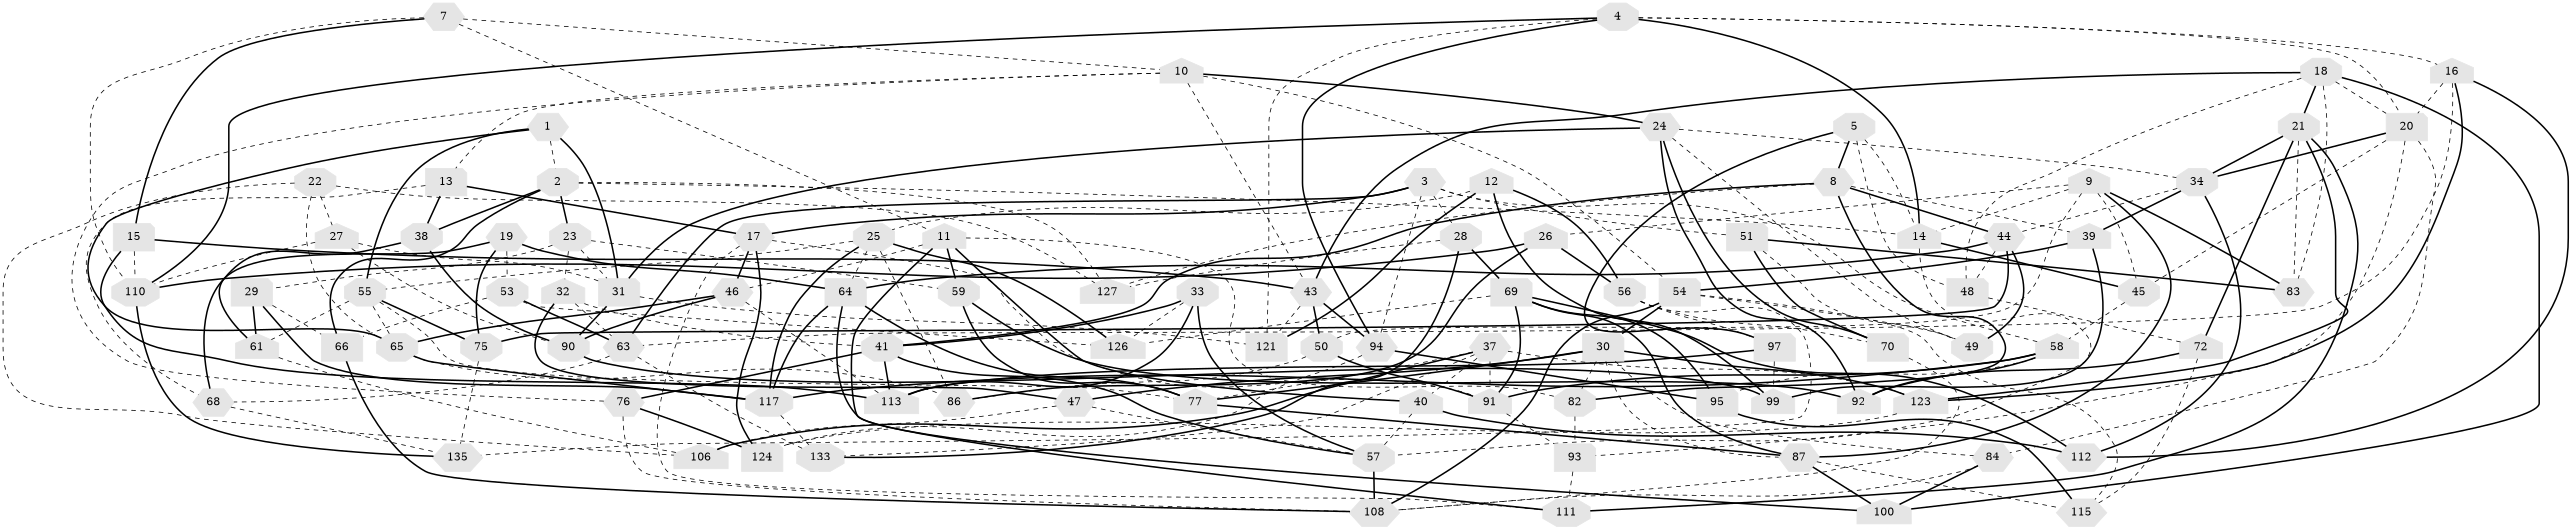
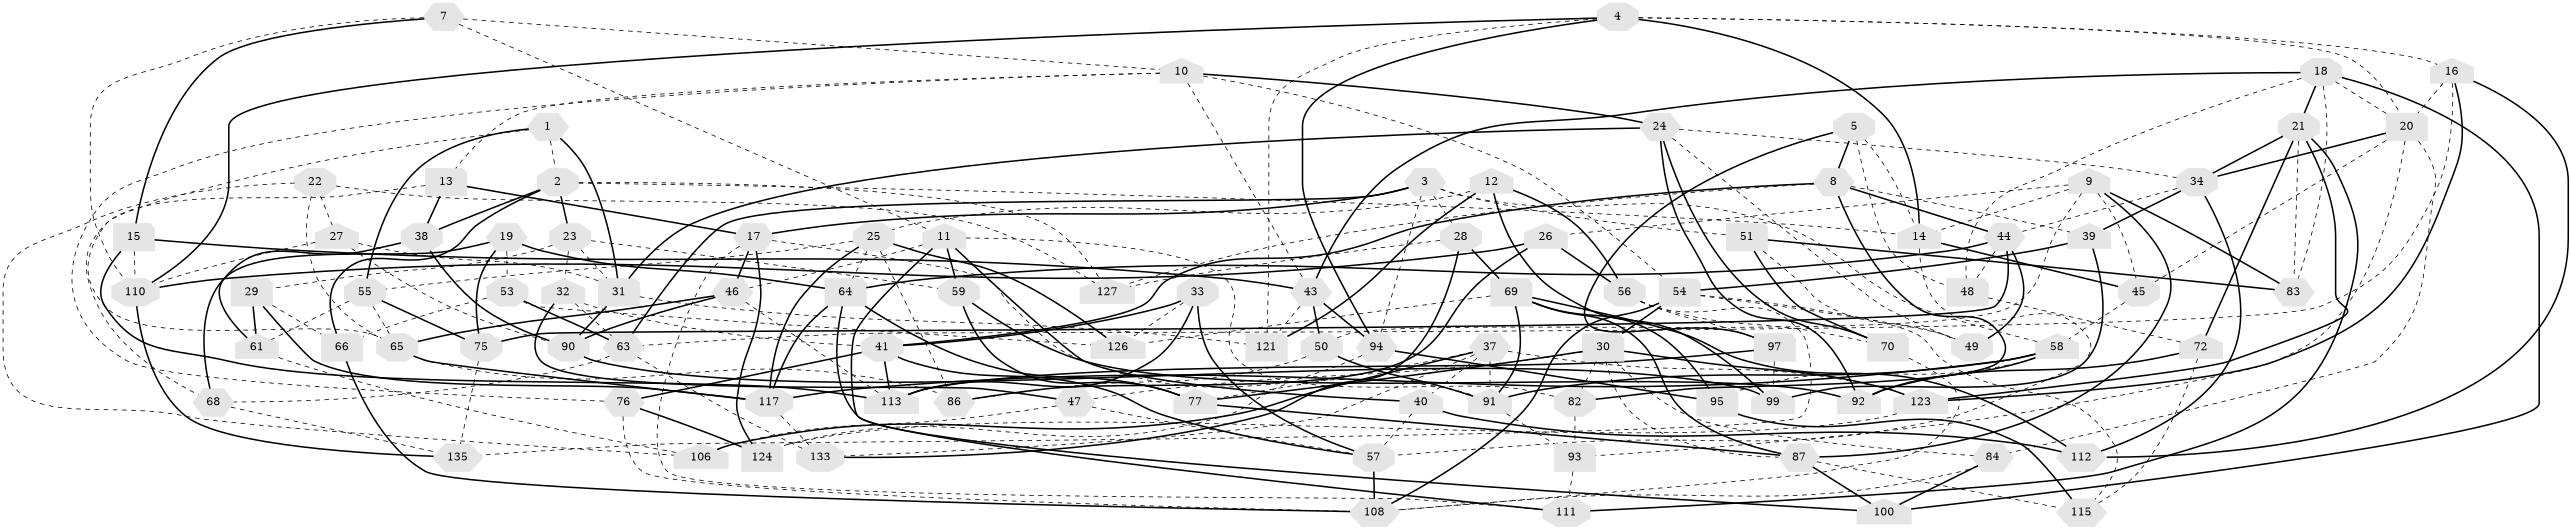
edge "1" -- "65": style bold -> dashed
edge "30" -- "47": style bold -> dashed
edge "55" -- "77": removed
